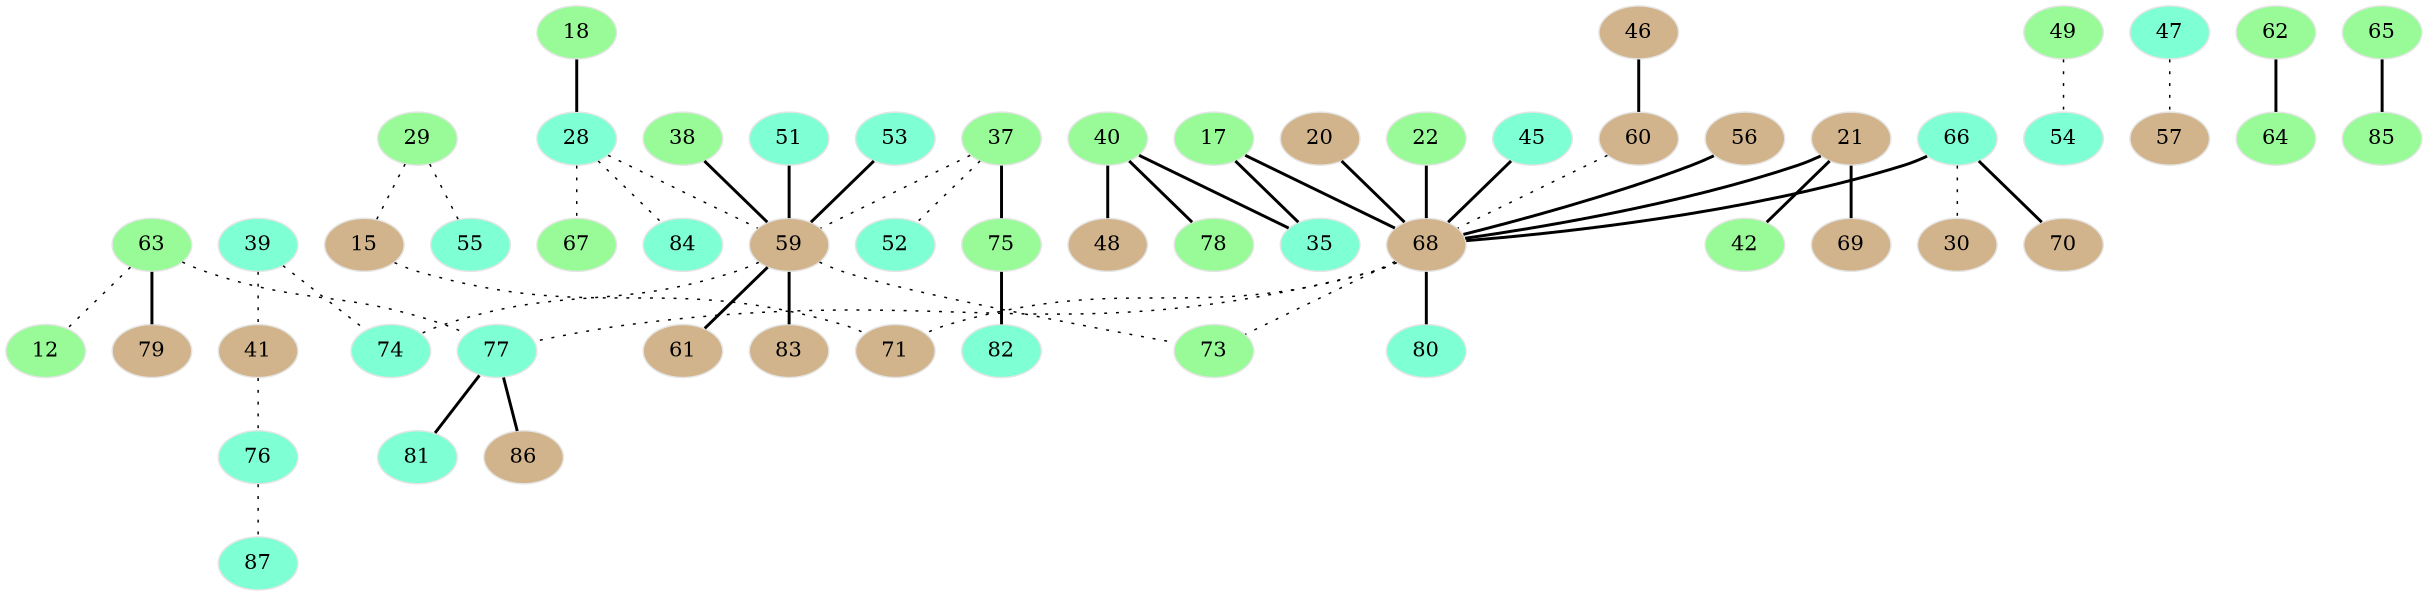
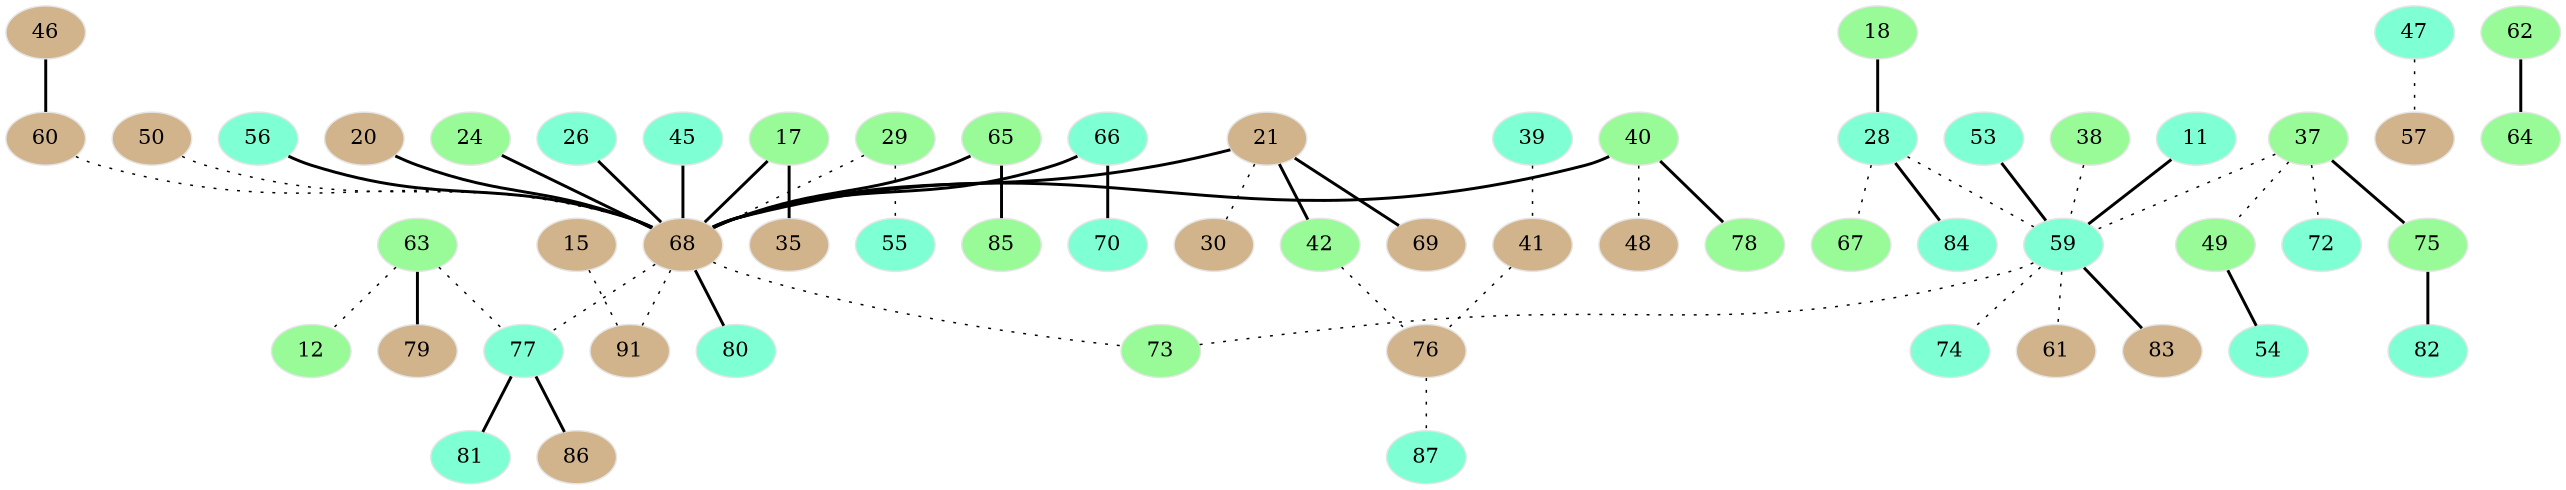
edge "49" -- "54": style dotted -> bold
node "50": added
node "26": added
node "51": label "51" -> "11"
node "22": label "22" -> "24"
node "56": fillcolor tan -> aquamarine
edge "29" -- "15": now "29" -- "68"
edge "28" -- "84": style dotted -> bold
edge "38" -- "59": style bold -> dotted
edge "65" -- "68": added
edge "40" -- "48": style bold -> dotted
edge "40" -- "35": now "40" -- "68"
edge "66" -- "30": now "21" -- "30"
edge "37" -- "49": added
node "59": fillcolor tan -> aquamarine
node "52": label "52" -> "72"
node "35": fillcolor aquamarine -> tan
node "70": fillcolor tan -> aquamarine
edge "39" -- "74": removed
edge "59" -- "61": style bold -> dotted
edge "42" -- "76": added
node "71": label "71" -> "91"
node "76": fillcolor aquamarine -> tan
